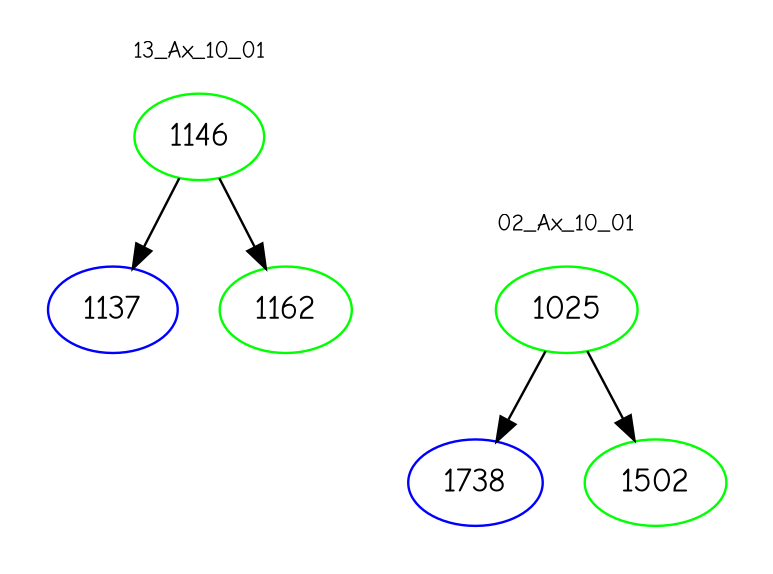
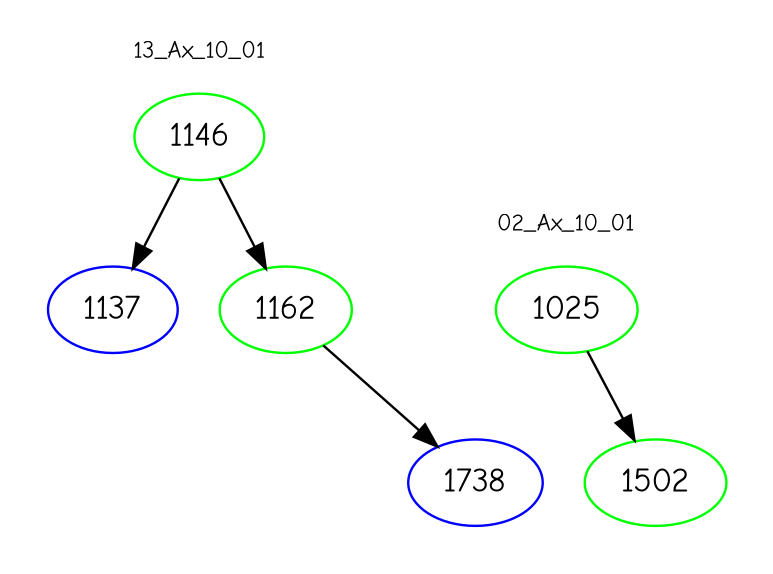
edge "1025" -> "1738": now "1162" -> "1738"
